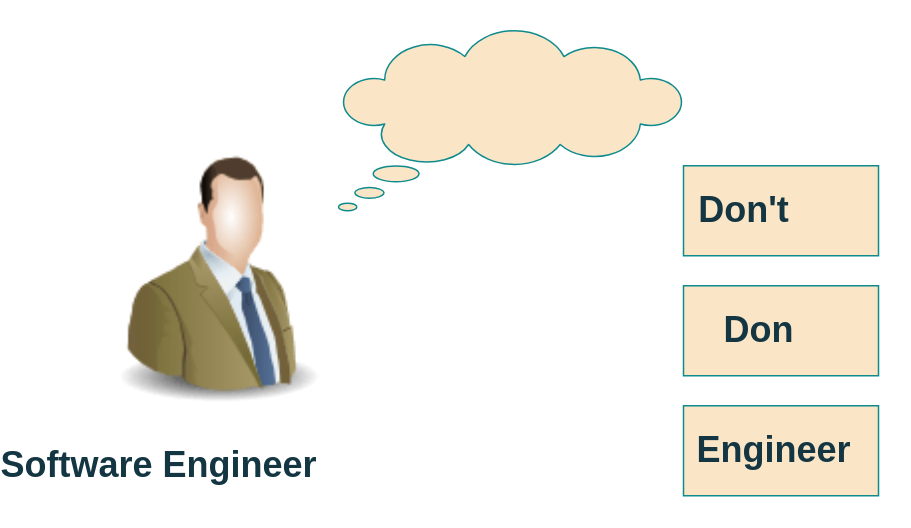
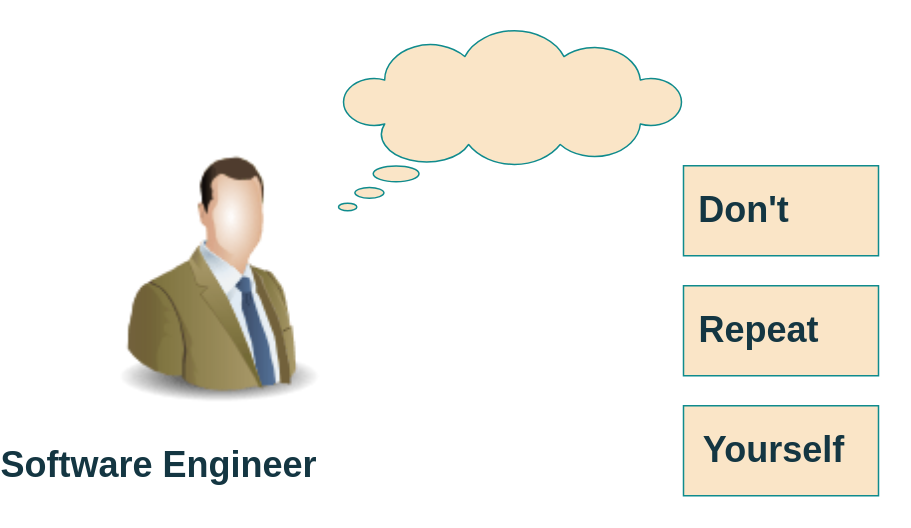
node "Don": label "Don" -> "Repeat"
node "Engineer": label "Engineer" -> "Yourself"
